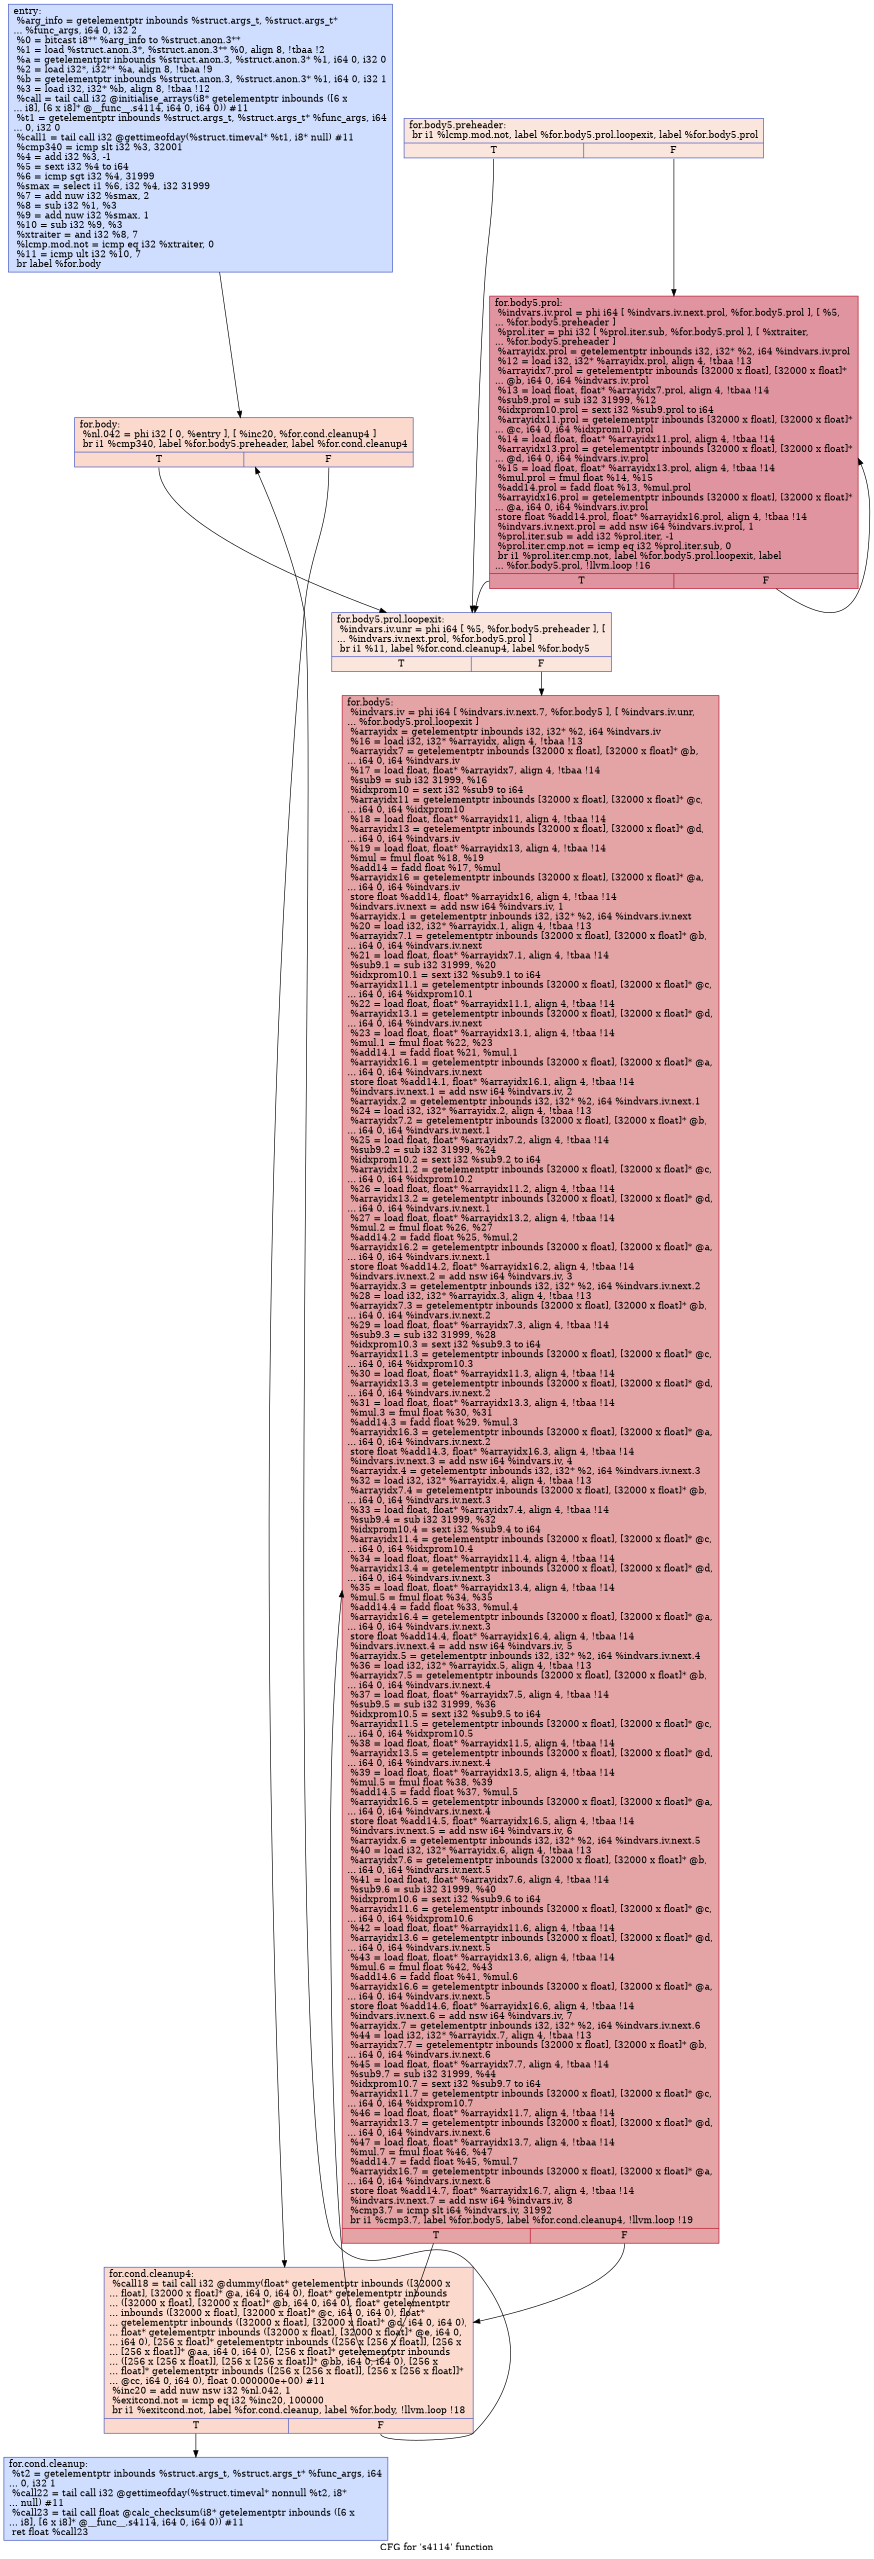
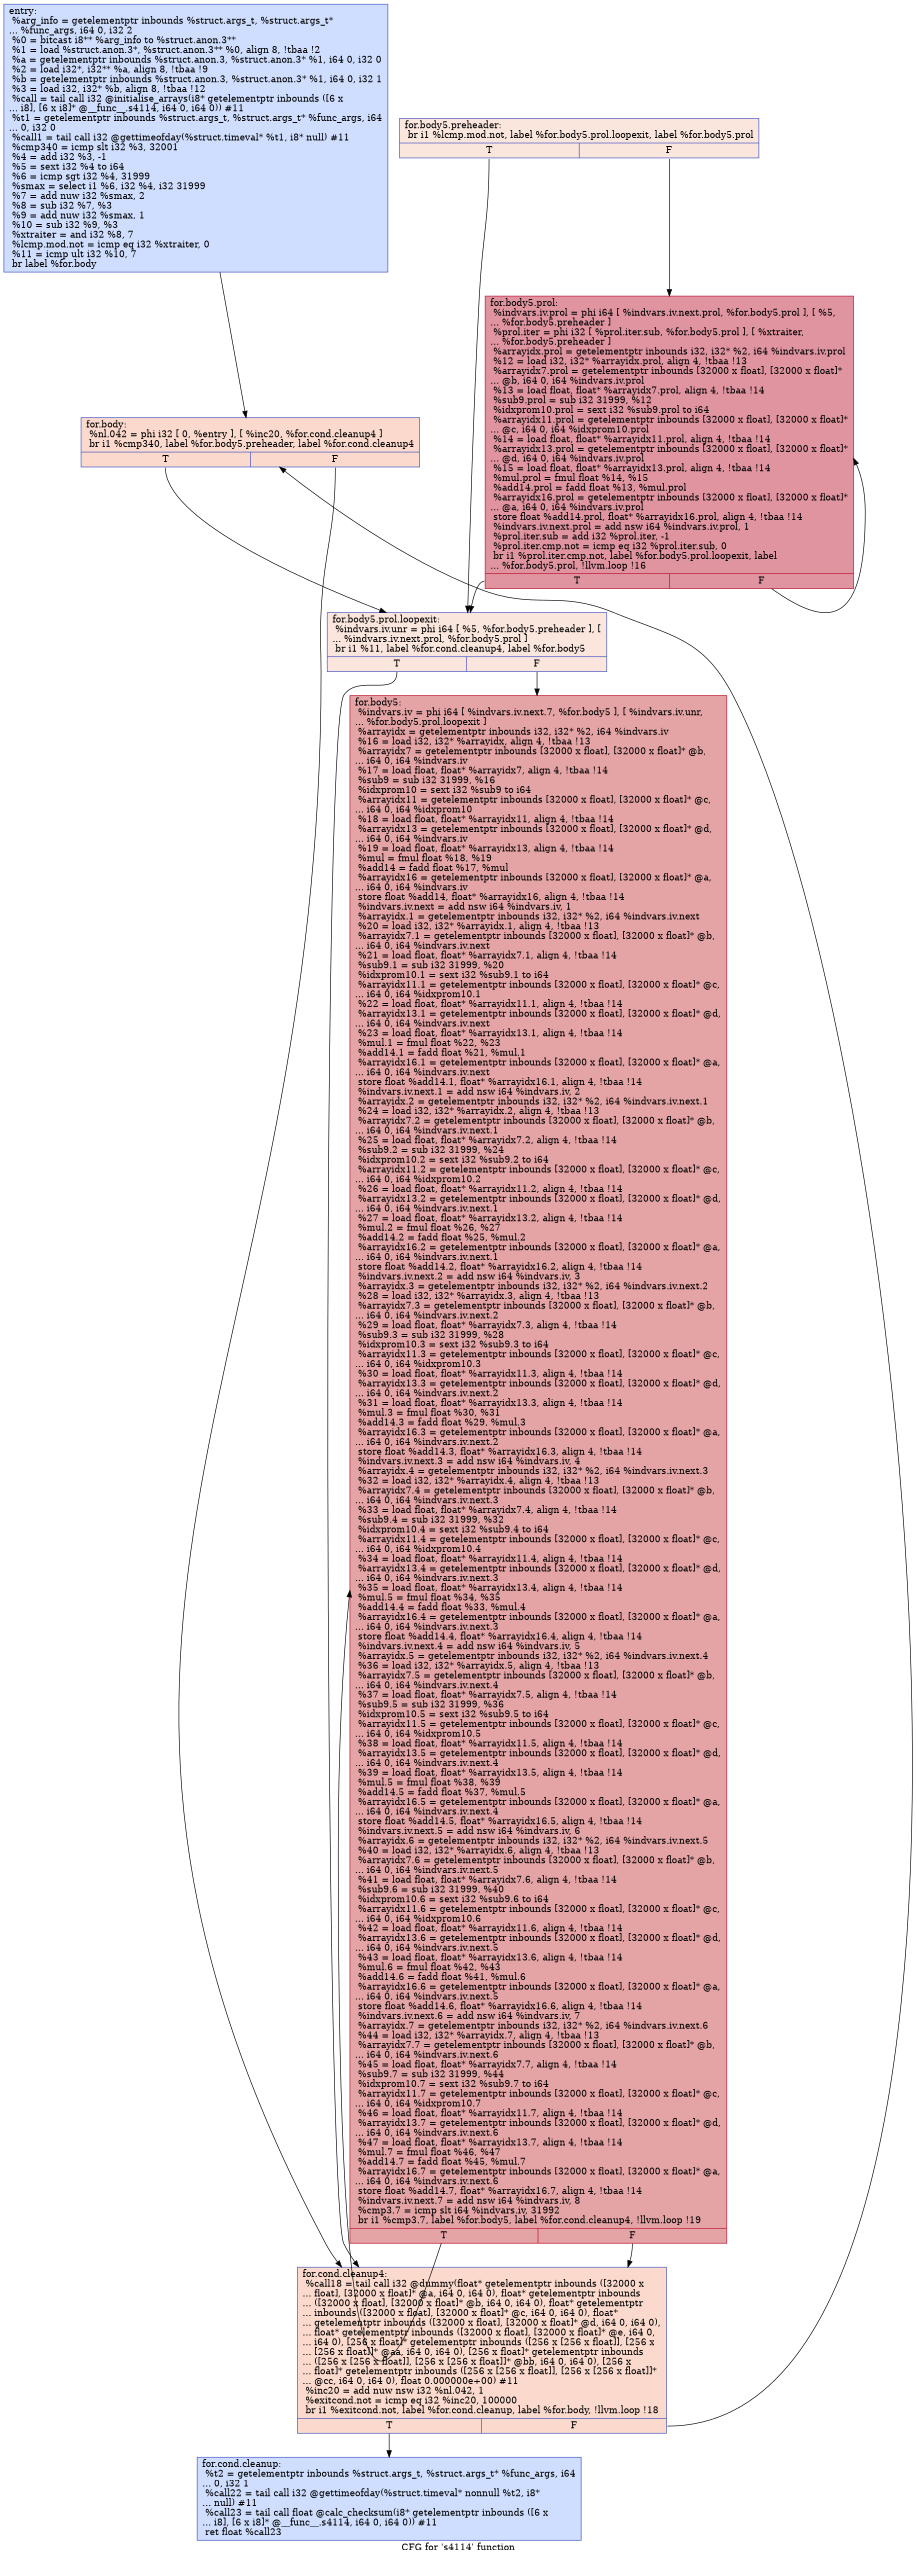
node "entry:": text "%8 = sub i32 %1, %3" -> "%8 = sub i32 %7, %3"
edge "for.body5.prol.loopexit:" -> "for.cond.cleanup4:": added
